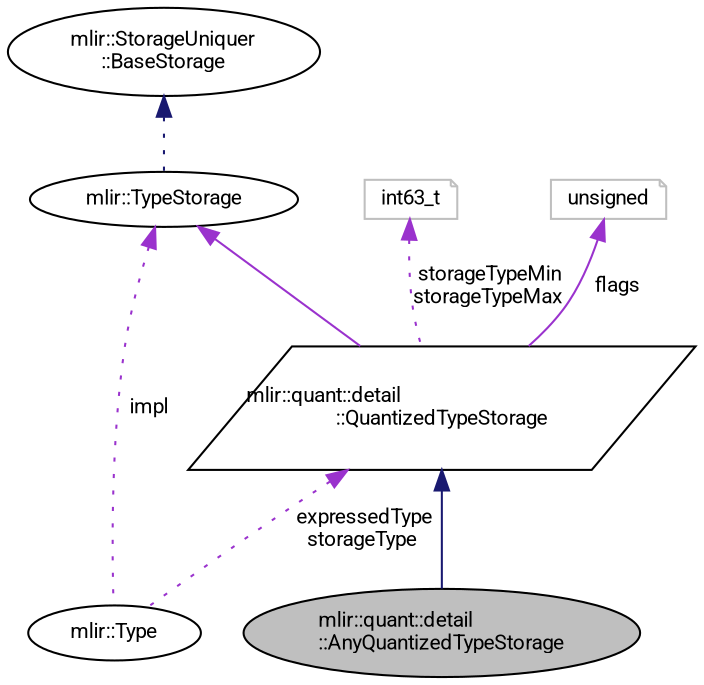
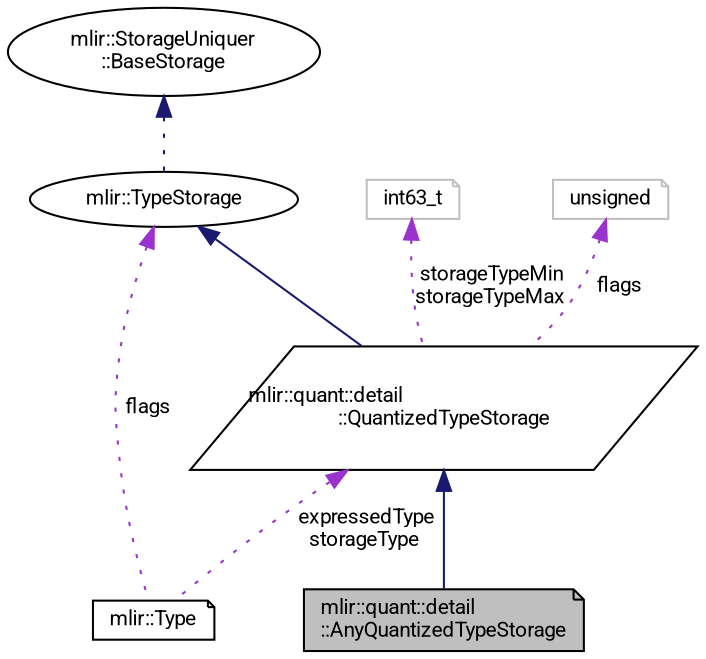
edge "mlir::quant::detail ::QuantizedTypeStorage" -> "mlir::TypeStorage": color darkorchid3 -> midnightblue
edge "mlir::quant::detail ::QuantizedTypeStorage" -> "unsigned": style solid -> dotted
edge "mlir::Type" -> "mlir::TypeStorage": label " impl" -> " flags"
node "mlir::Type": shape ellipse -> note
node "mlir::quant::detail ::AnyQuantizedTypeStorage": shape ellipse -> note
